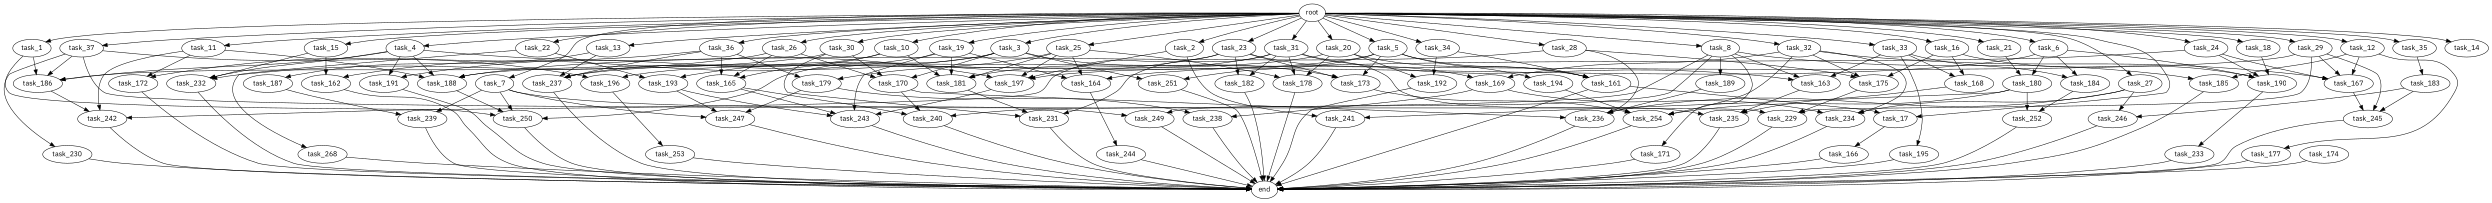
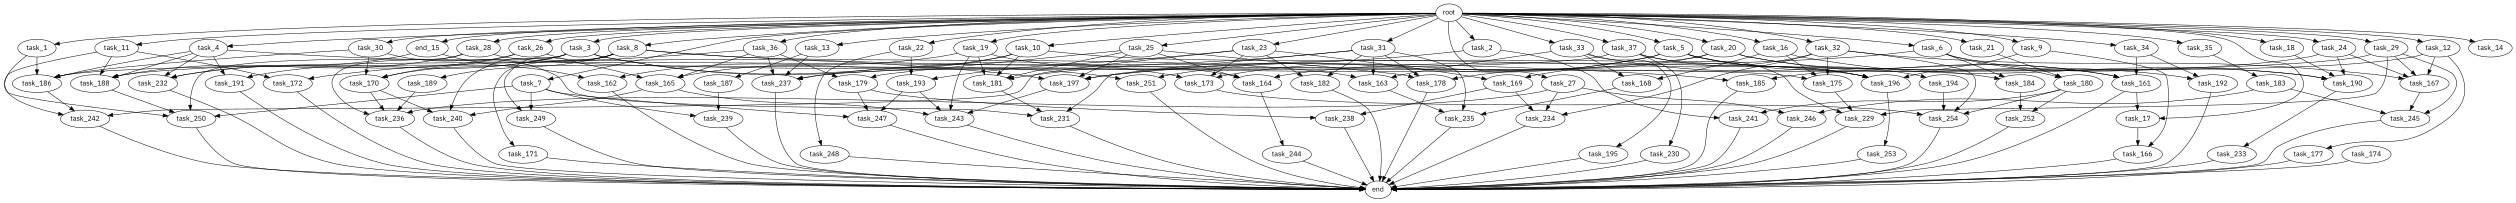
node "task_15": label "task_15" -> "end_15"
node "task_9": added
edge "task_10" -> "task_196": added
node "task_268": label "task_268" -> "task_248"
